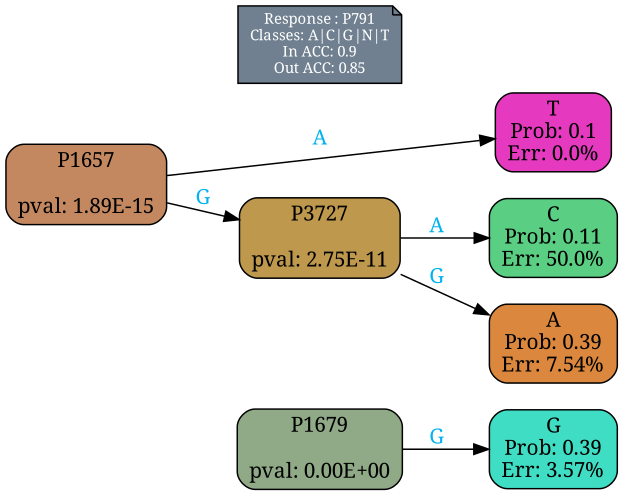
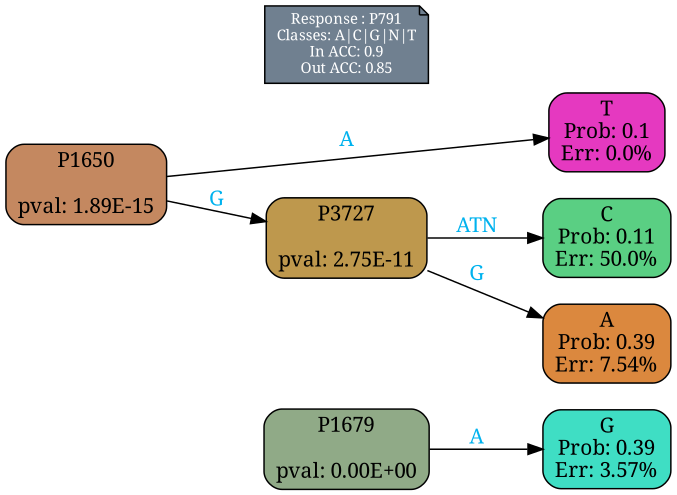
node "P1657 pval: 1.89E-15": label "P1657 pval: 1.89E-15" -> "P1650 pval: 1.89E-15"
edge "P3727 pval: 2.75E-11" -> "C Prob: 0.11 Err: 50.0%": label "A" -> "ATN"
edge "P1679 pval: 0.00E+00" -> "G Prob: 0.39 Err: 3.57%": label "G" -> "A"
